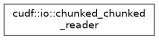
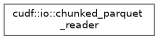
node "cudf::io::chunked_chunked _reader": label "cudf::io::chunked_chunked _reader" -> "cudf::io::chunked_parquet _reader"
